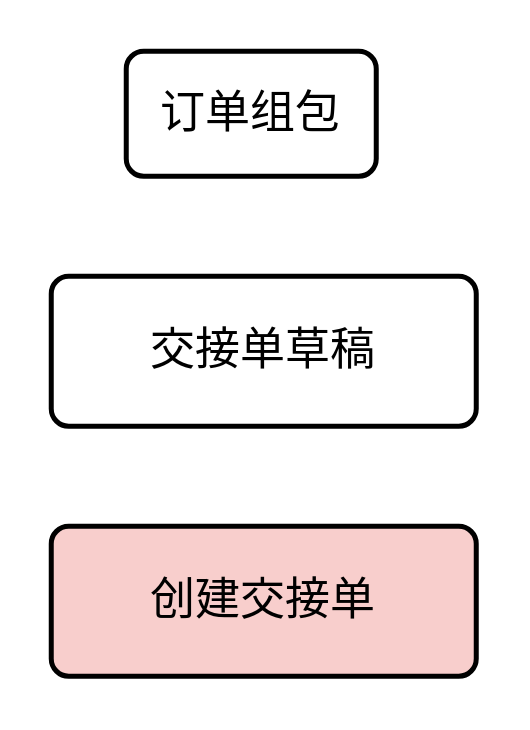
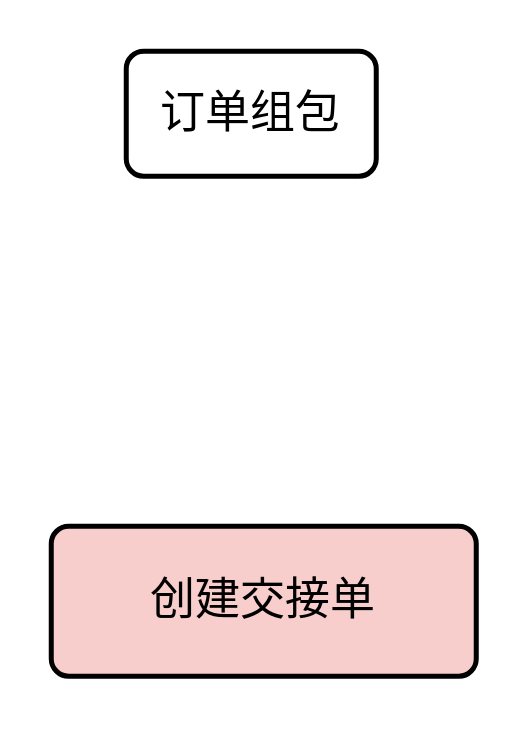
node "交接单草稿": removed
